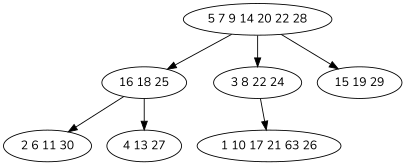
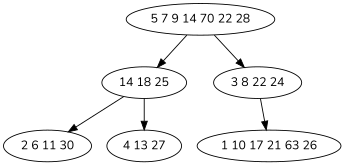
node "5 7 9 14 20 22 28": label "5 7 9 14 20 22 28" -> "5 7 9 14 70 22 28"
node "16 18 25": label "16 18 25" -> "14 18 25"
node "15 19 29": removed
